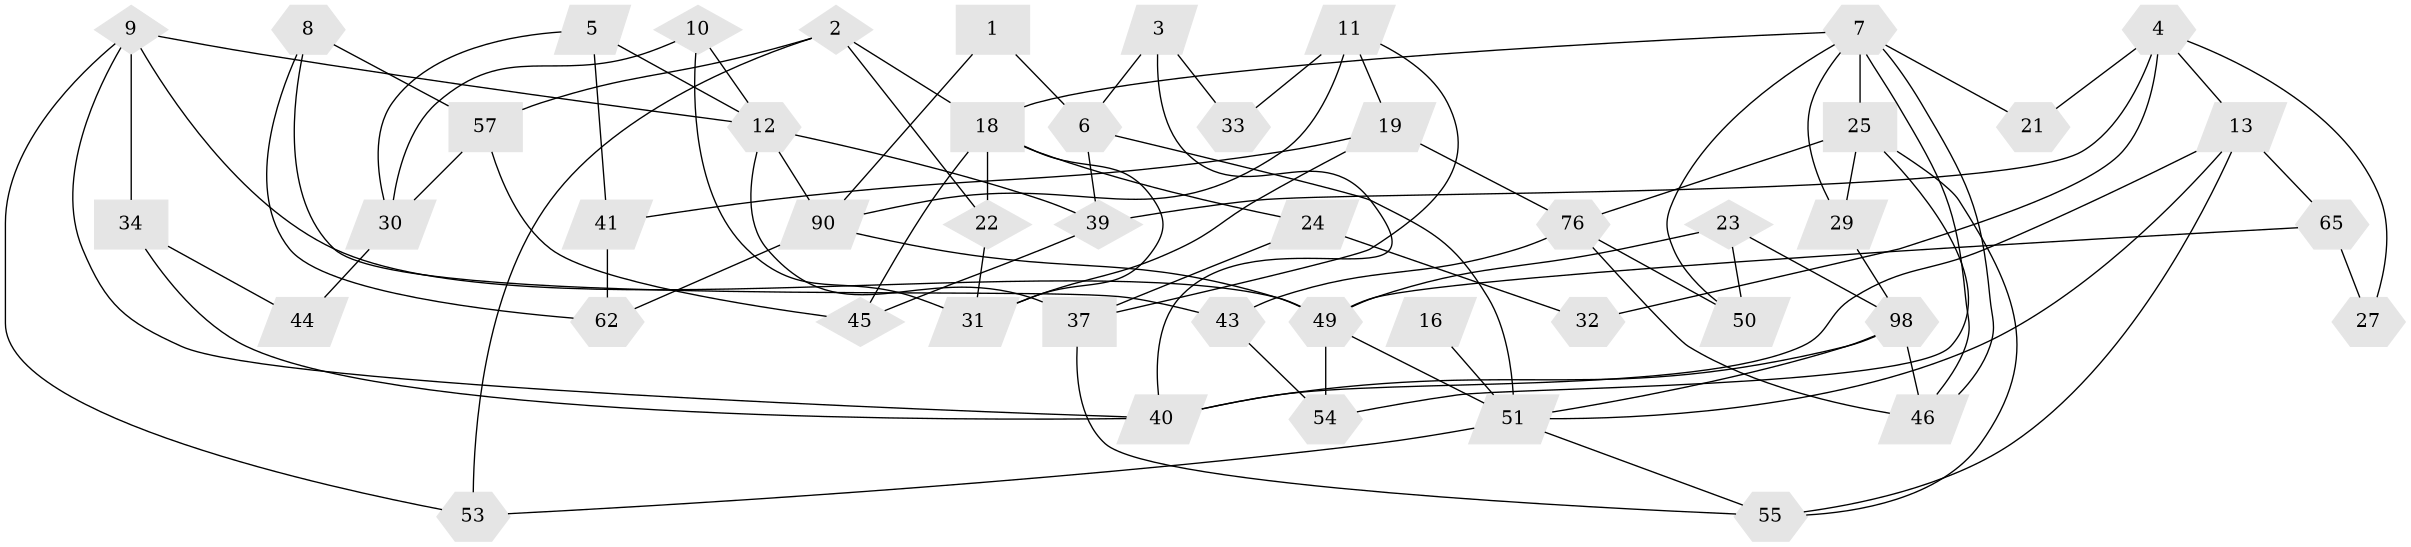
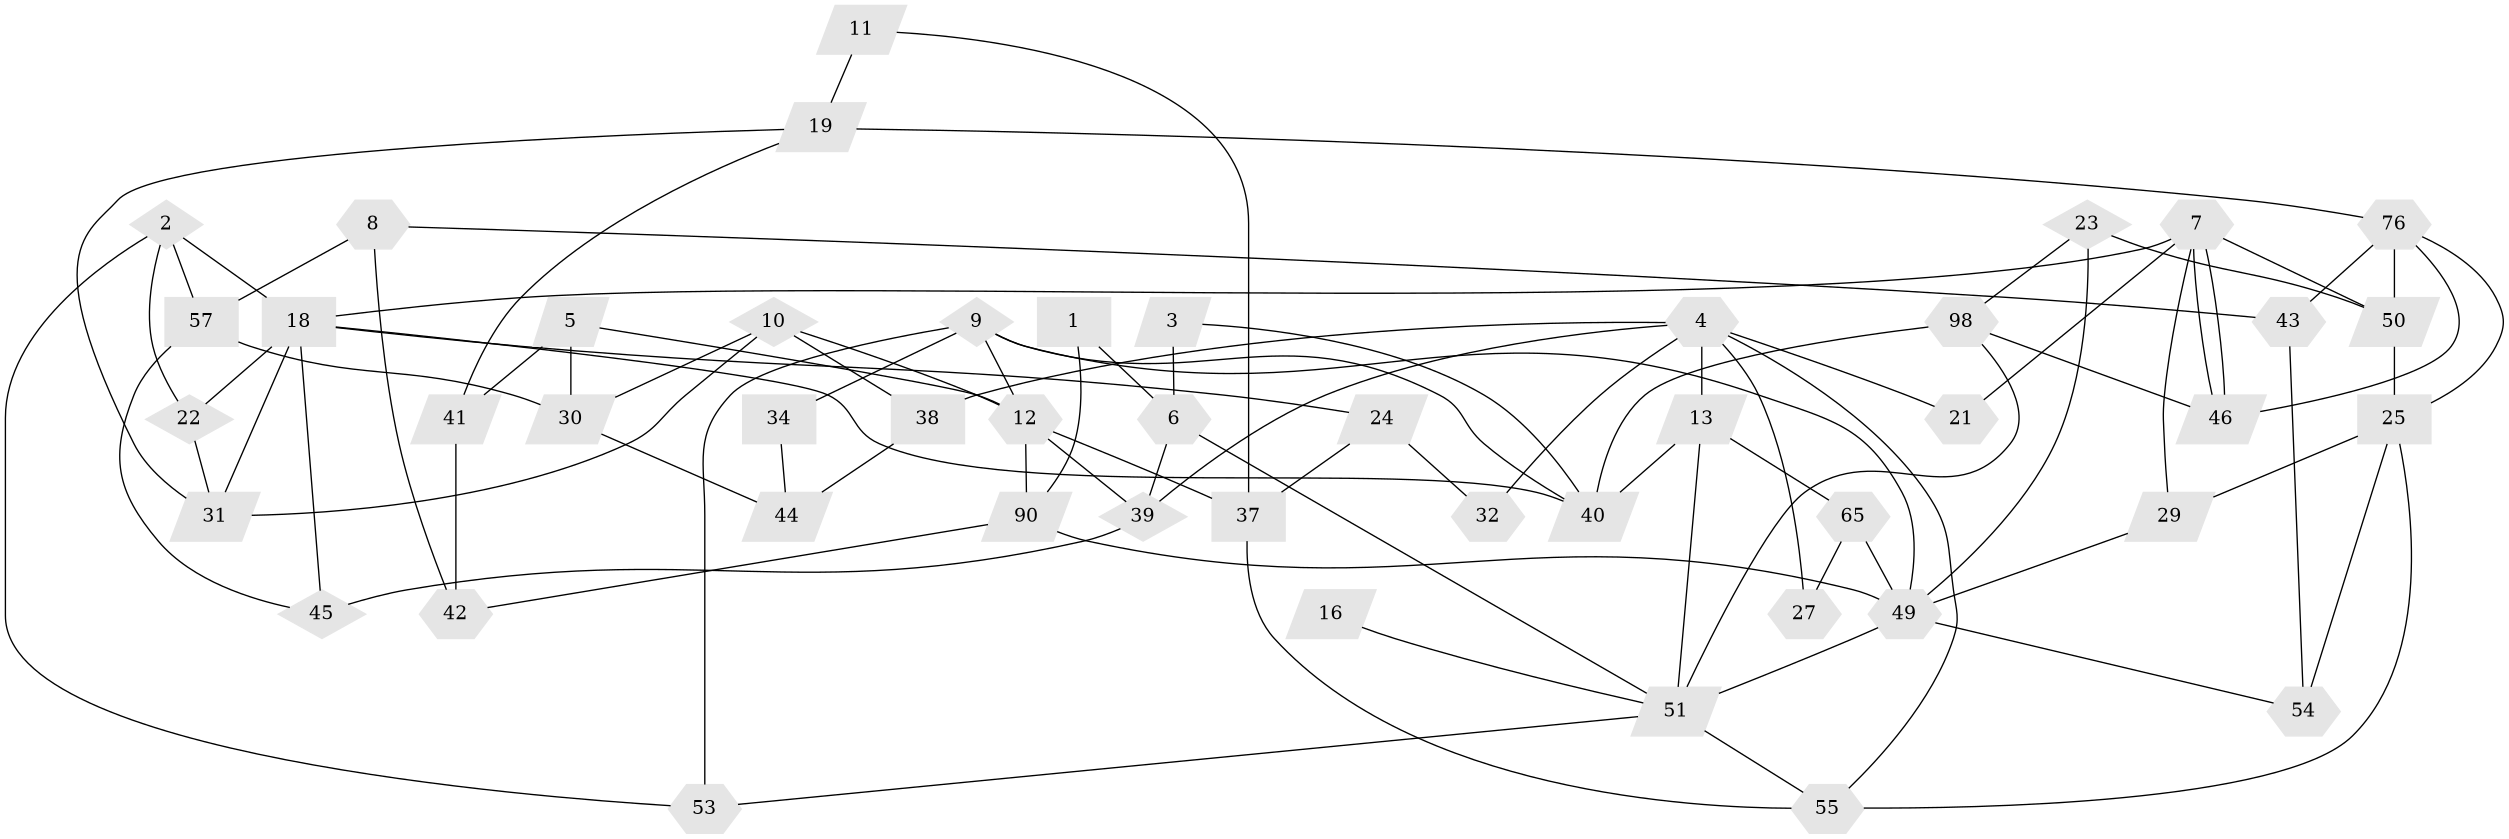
edge "7" -- "25": now "50" -- "25"
node "33": removed
edge "11" -- "90": removed
edge "29" -- "98": now "29" -- "49"
node "62": label "62" -> "42"
edge "13" -- "55": now "4" -- "55"
edge "34" -- "40": now "18" -- "40"
node "38": added
